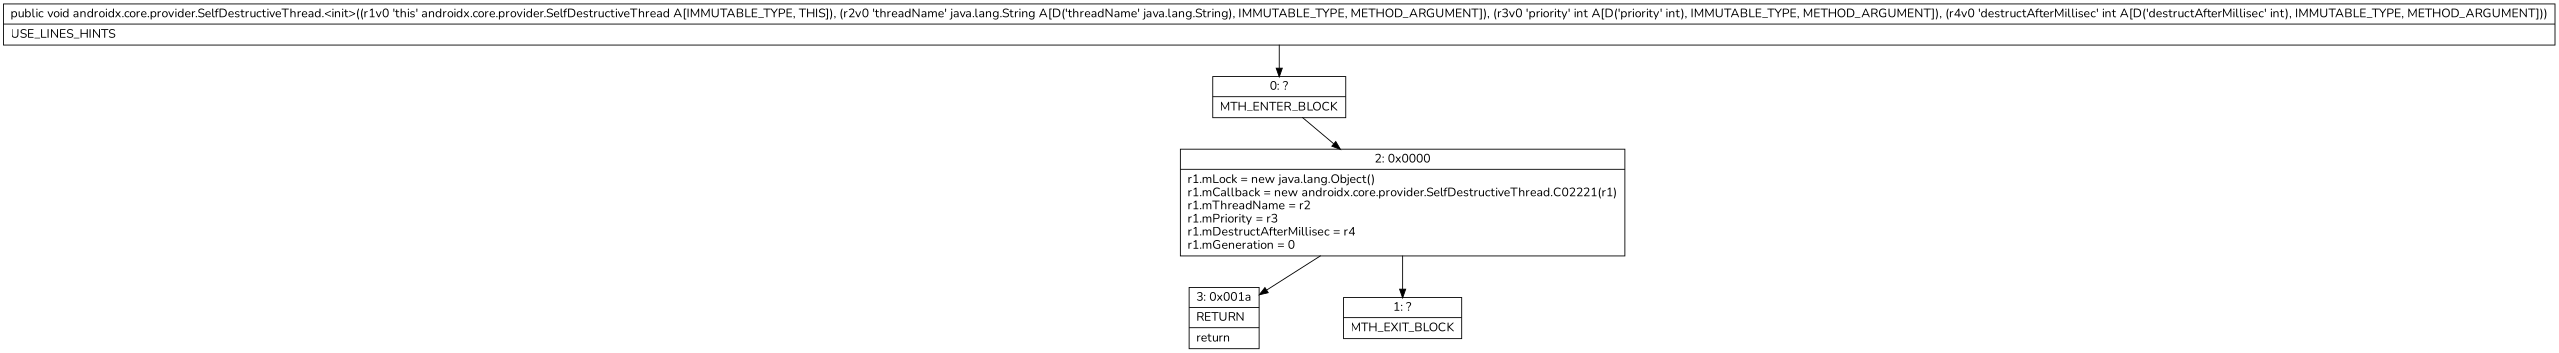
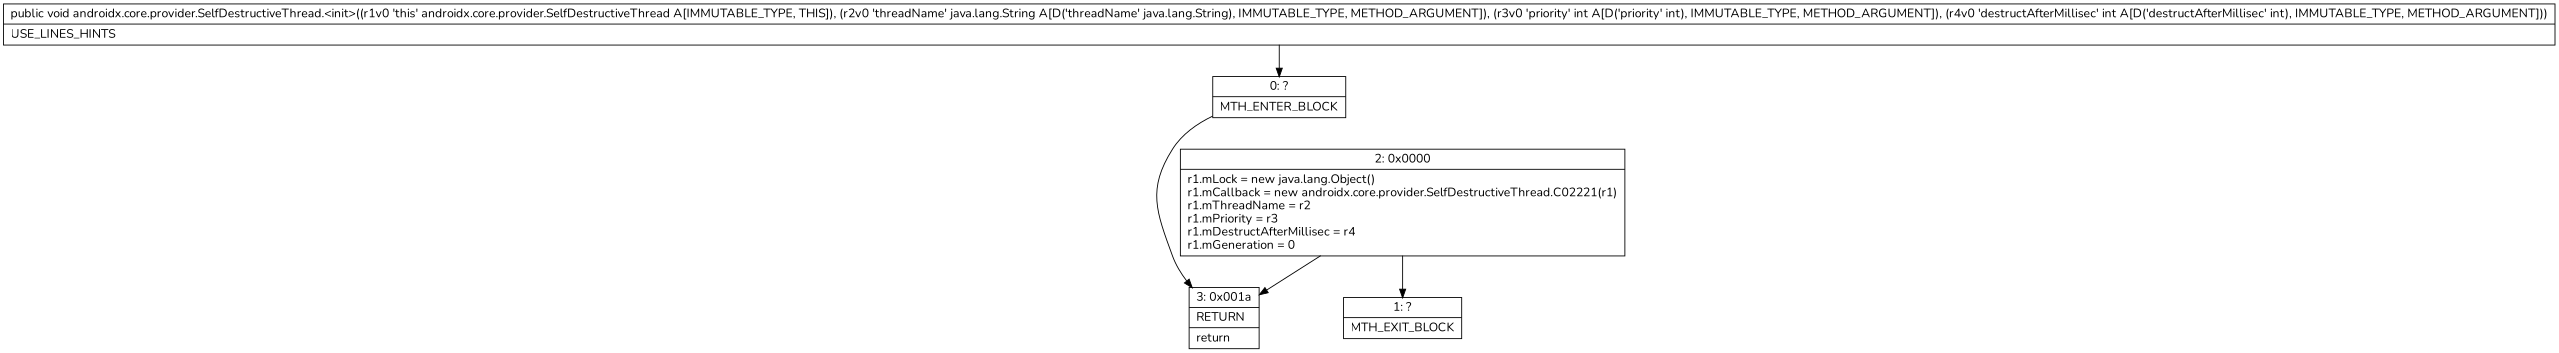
edge "0: ?" -> "2: 0x0000": now "0: ?" -> "3: 0x001a"
